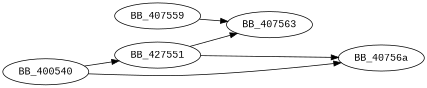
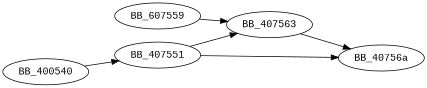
node "BB_407559": label "BB_407559" -> "BB_607559"
node "BB_427551": label "BB_427551" -> "BB_407551"
edge "BB_400540" -> "BB_40756a": now "BB_407563" -> "BB_40756a"
